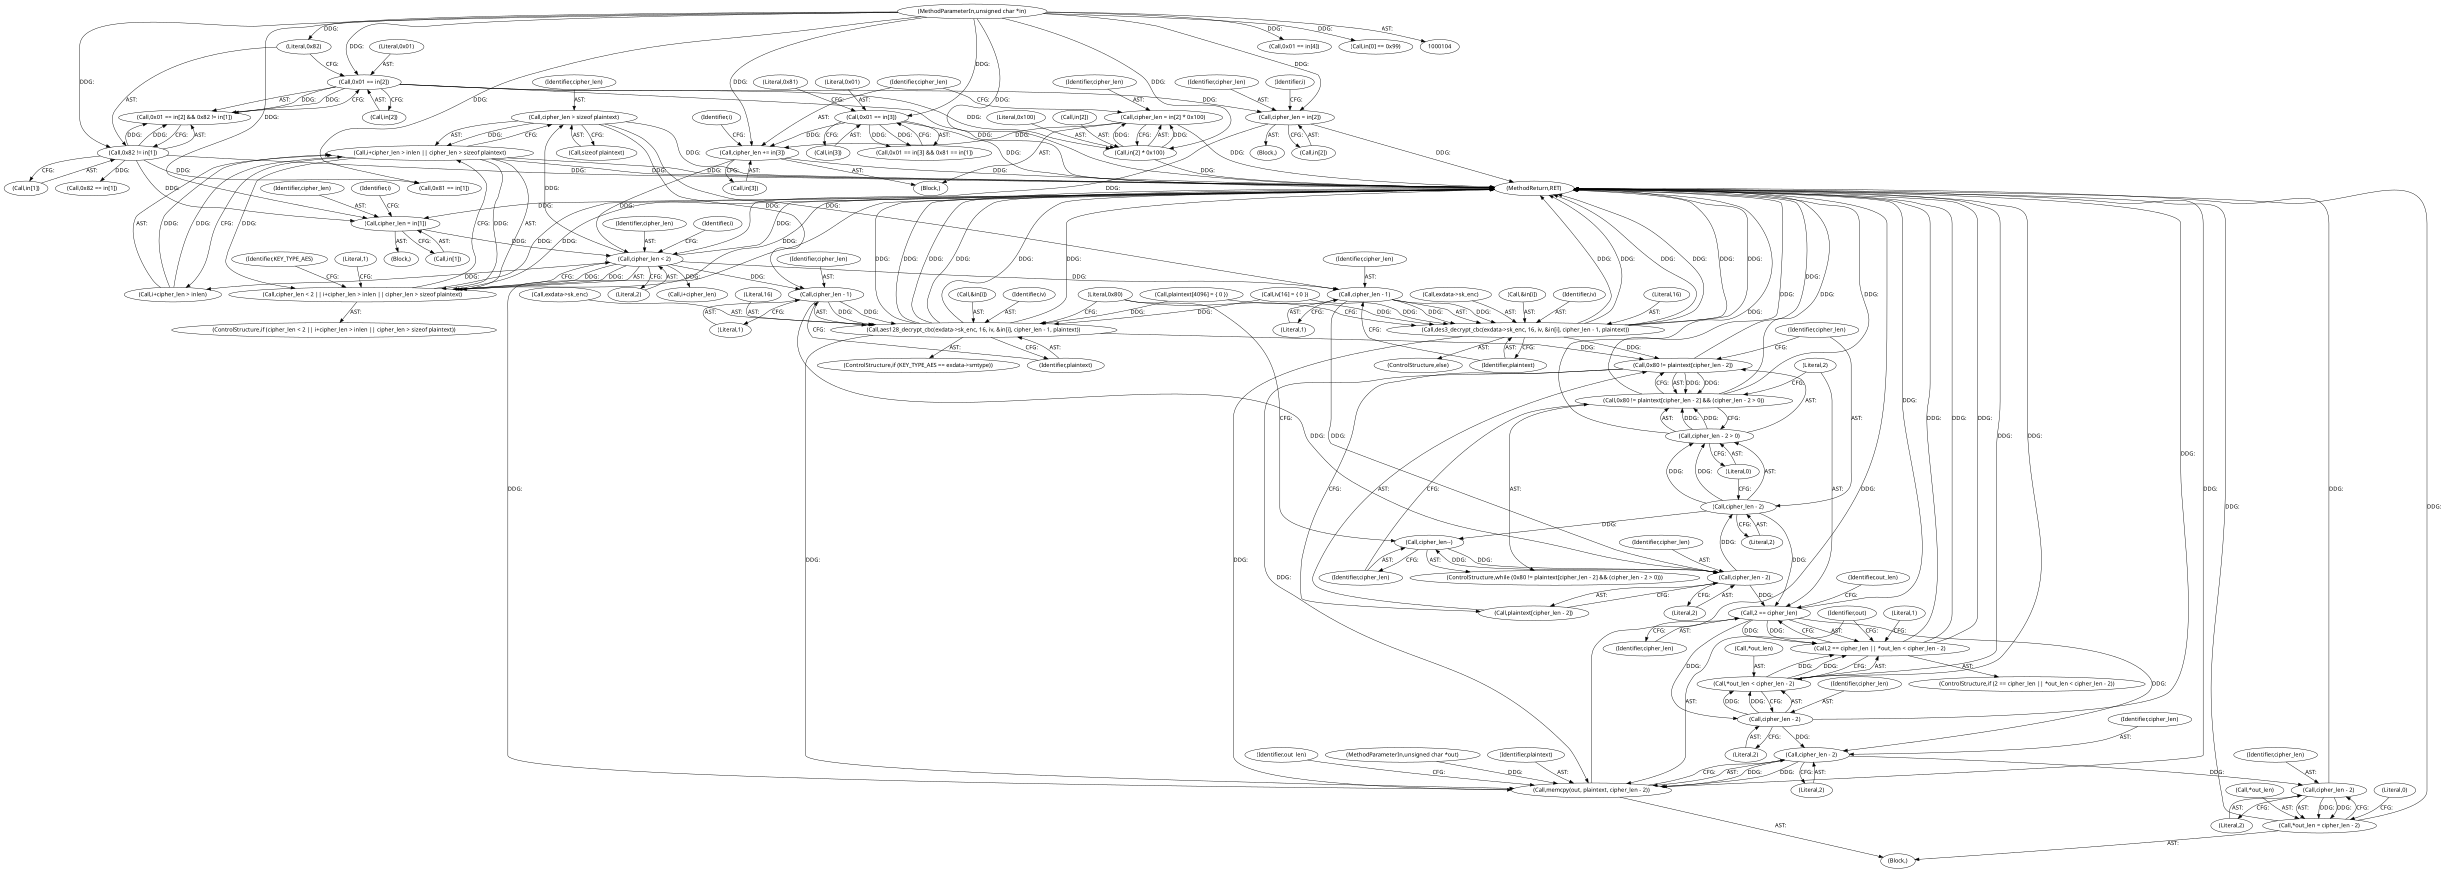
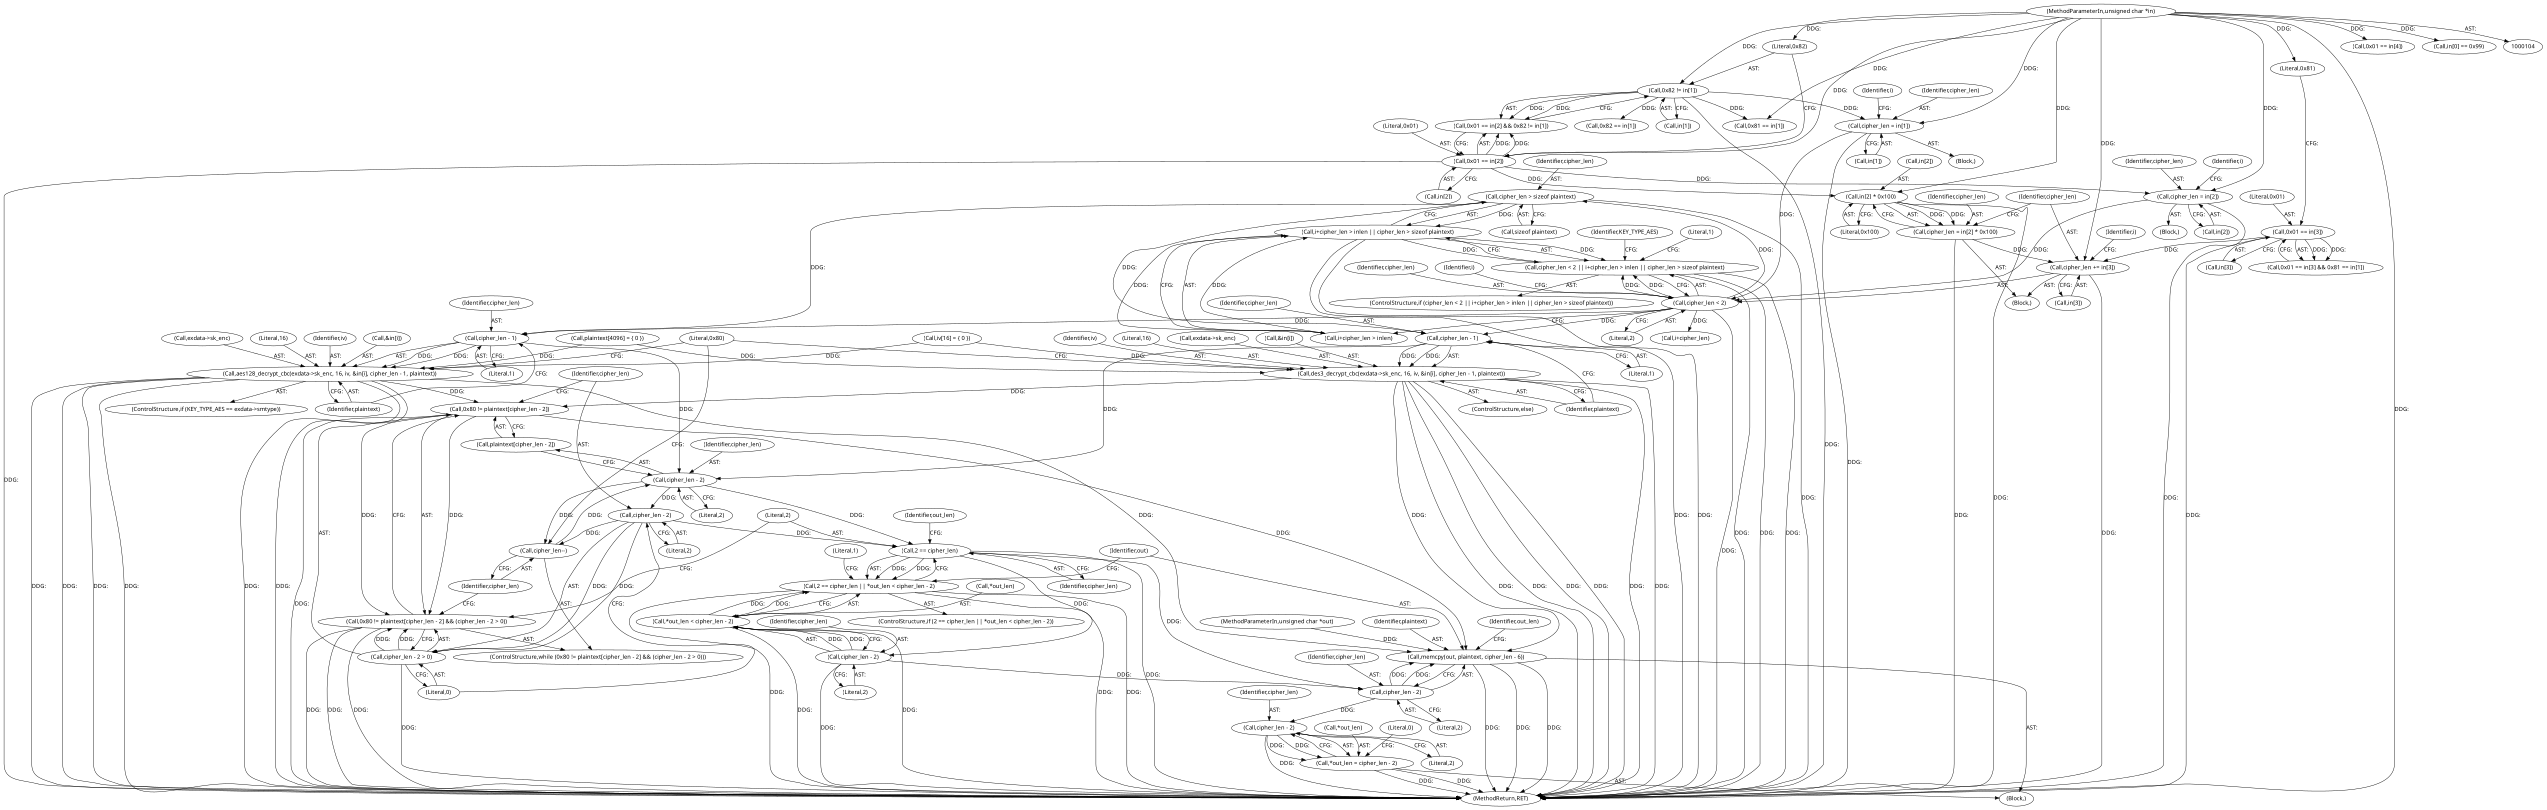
edge "(MethodParameterIn,unsigned char *in)" -> "(Call,0x01 == in[3])": now "(MethodParameterIn,unsigned char *in)" -> "(Literal,0x81)"
edge "(MethodReturn,RET)" -> "(Call,cipher_len = in[1])": reversed
edge "(Call,cipher_len += in[3])" -> "(Call,cipher_len < 2)": label "DDG: " -> "AST: "
edge "(Call,in[2] * 0x100)" -> "(Literal,0x100)": added, label "CFG:"
edge "(Call,cipher_len < 2)" -> "(Call,i+cipher_len > inlen)": label "DDG: " -> "CFG: "
node "(Call,memcpy(out, plaintext, cipher_len - 2))": label "(Call,memcpy(out, plaintext, cipher_len - 2))" -> "(Call,memcpy(out, plaintext, cipher_len - 6))"
